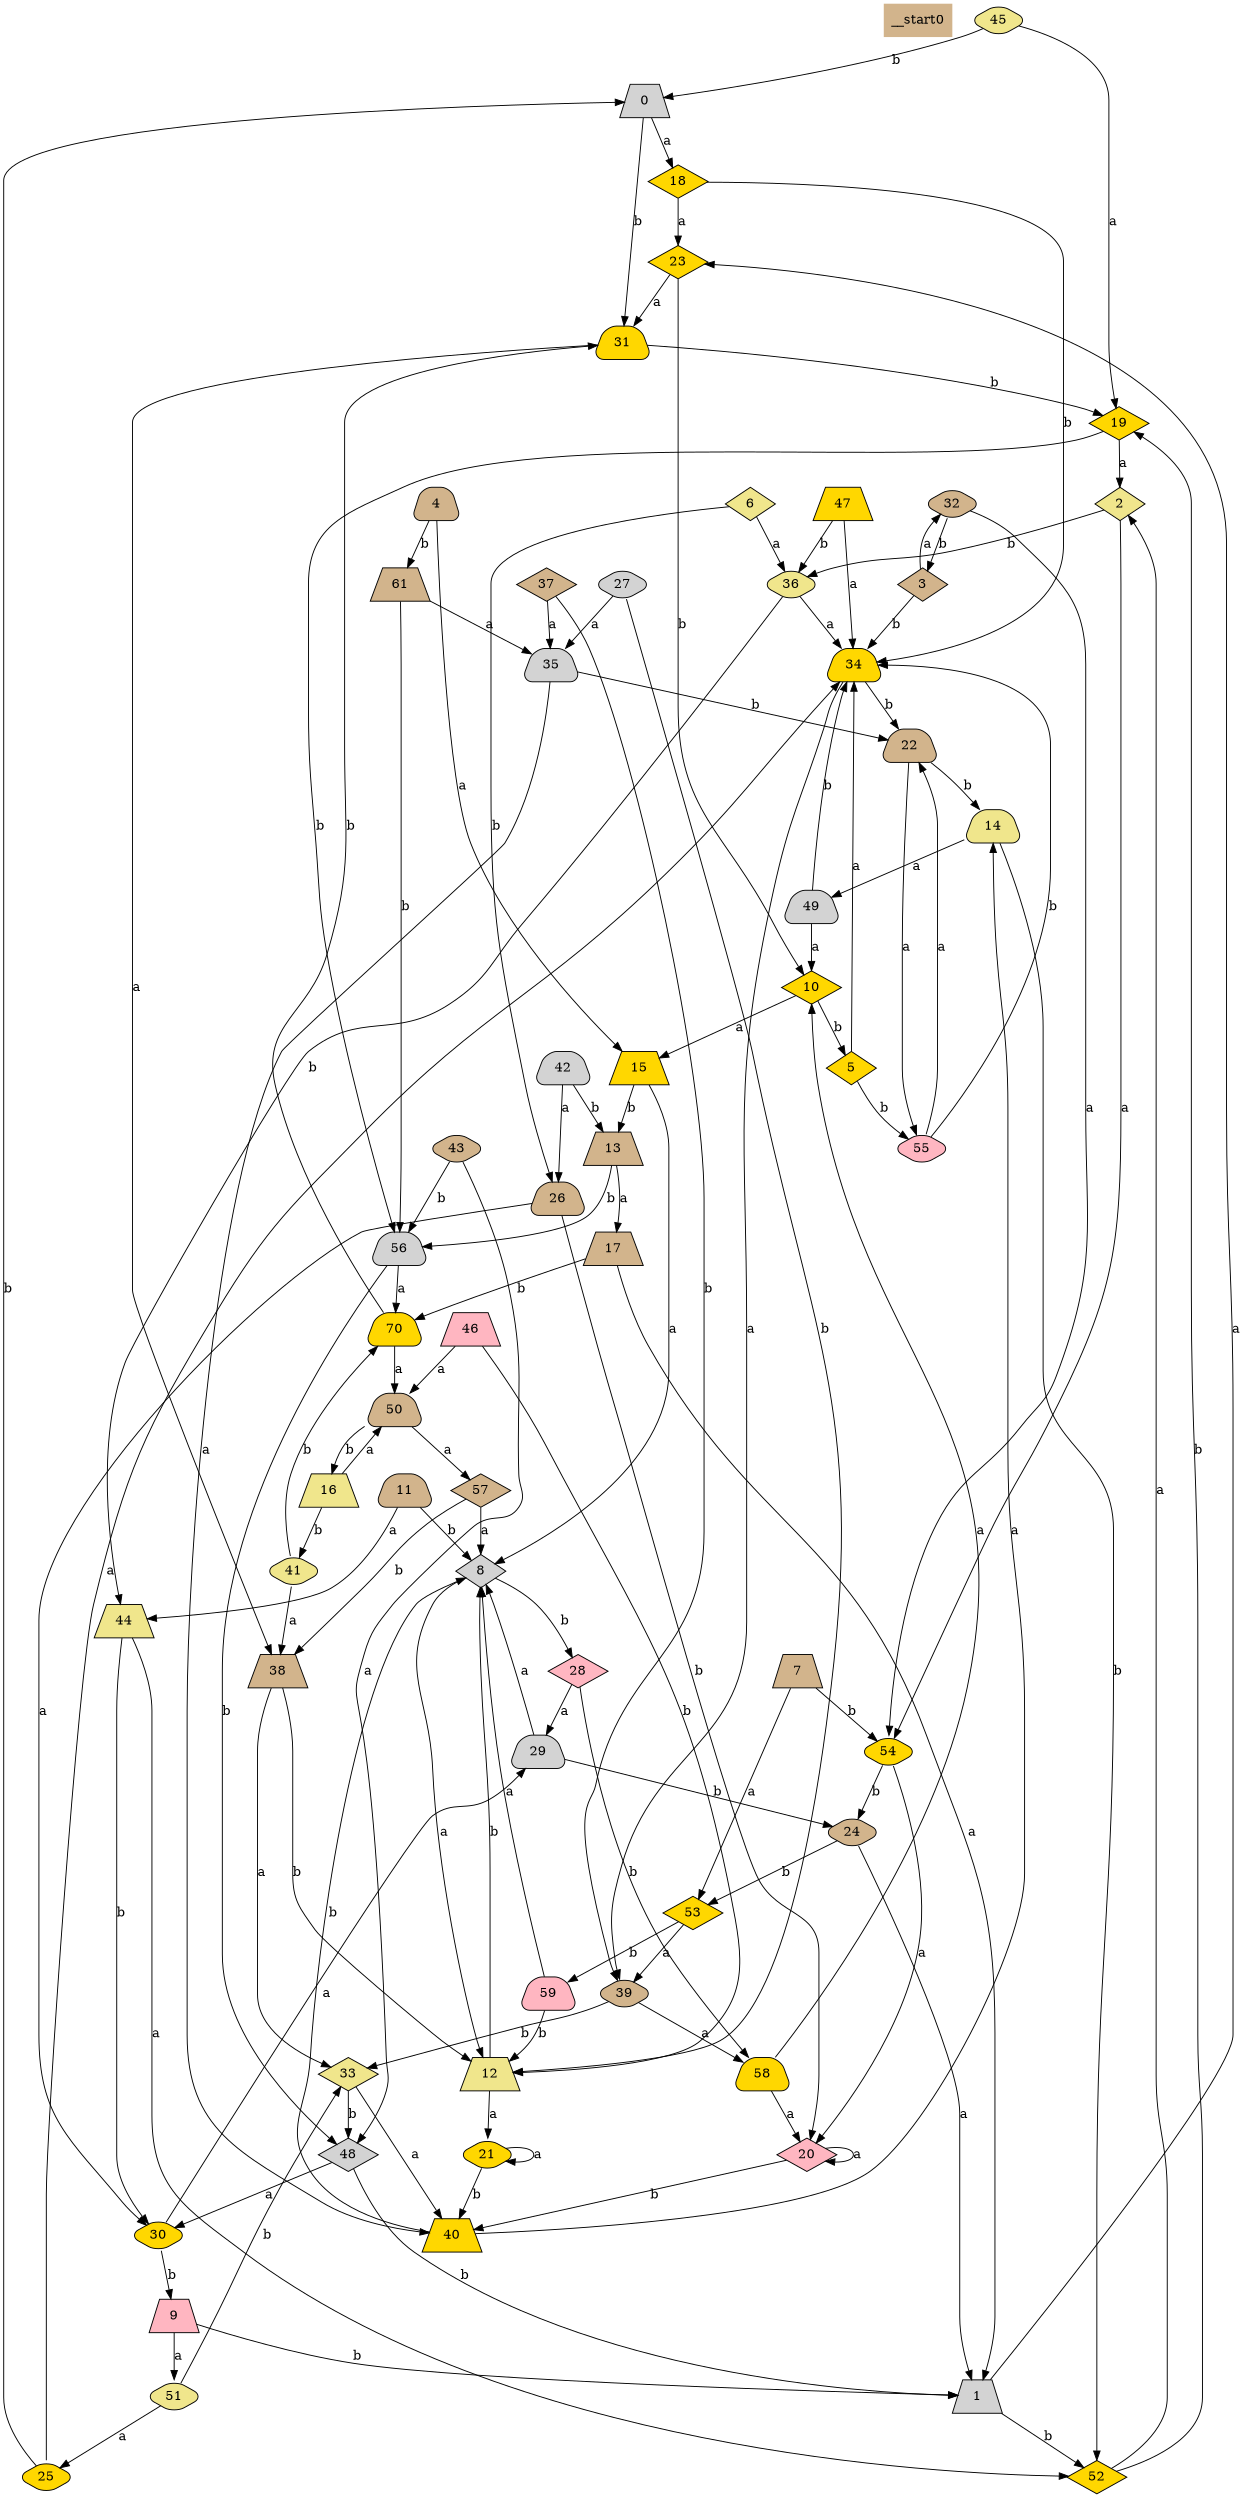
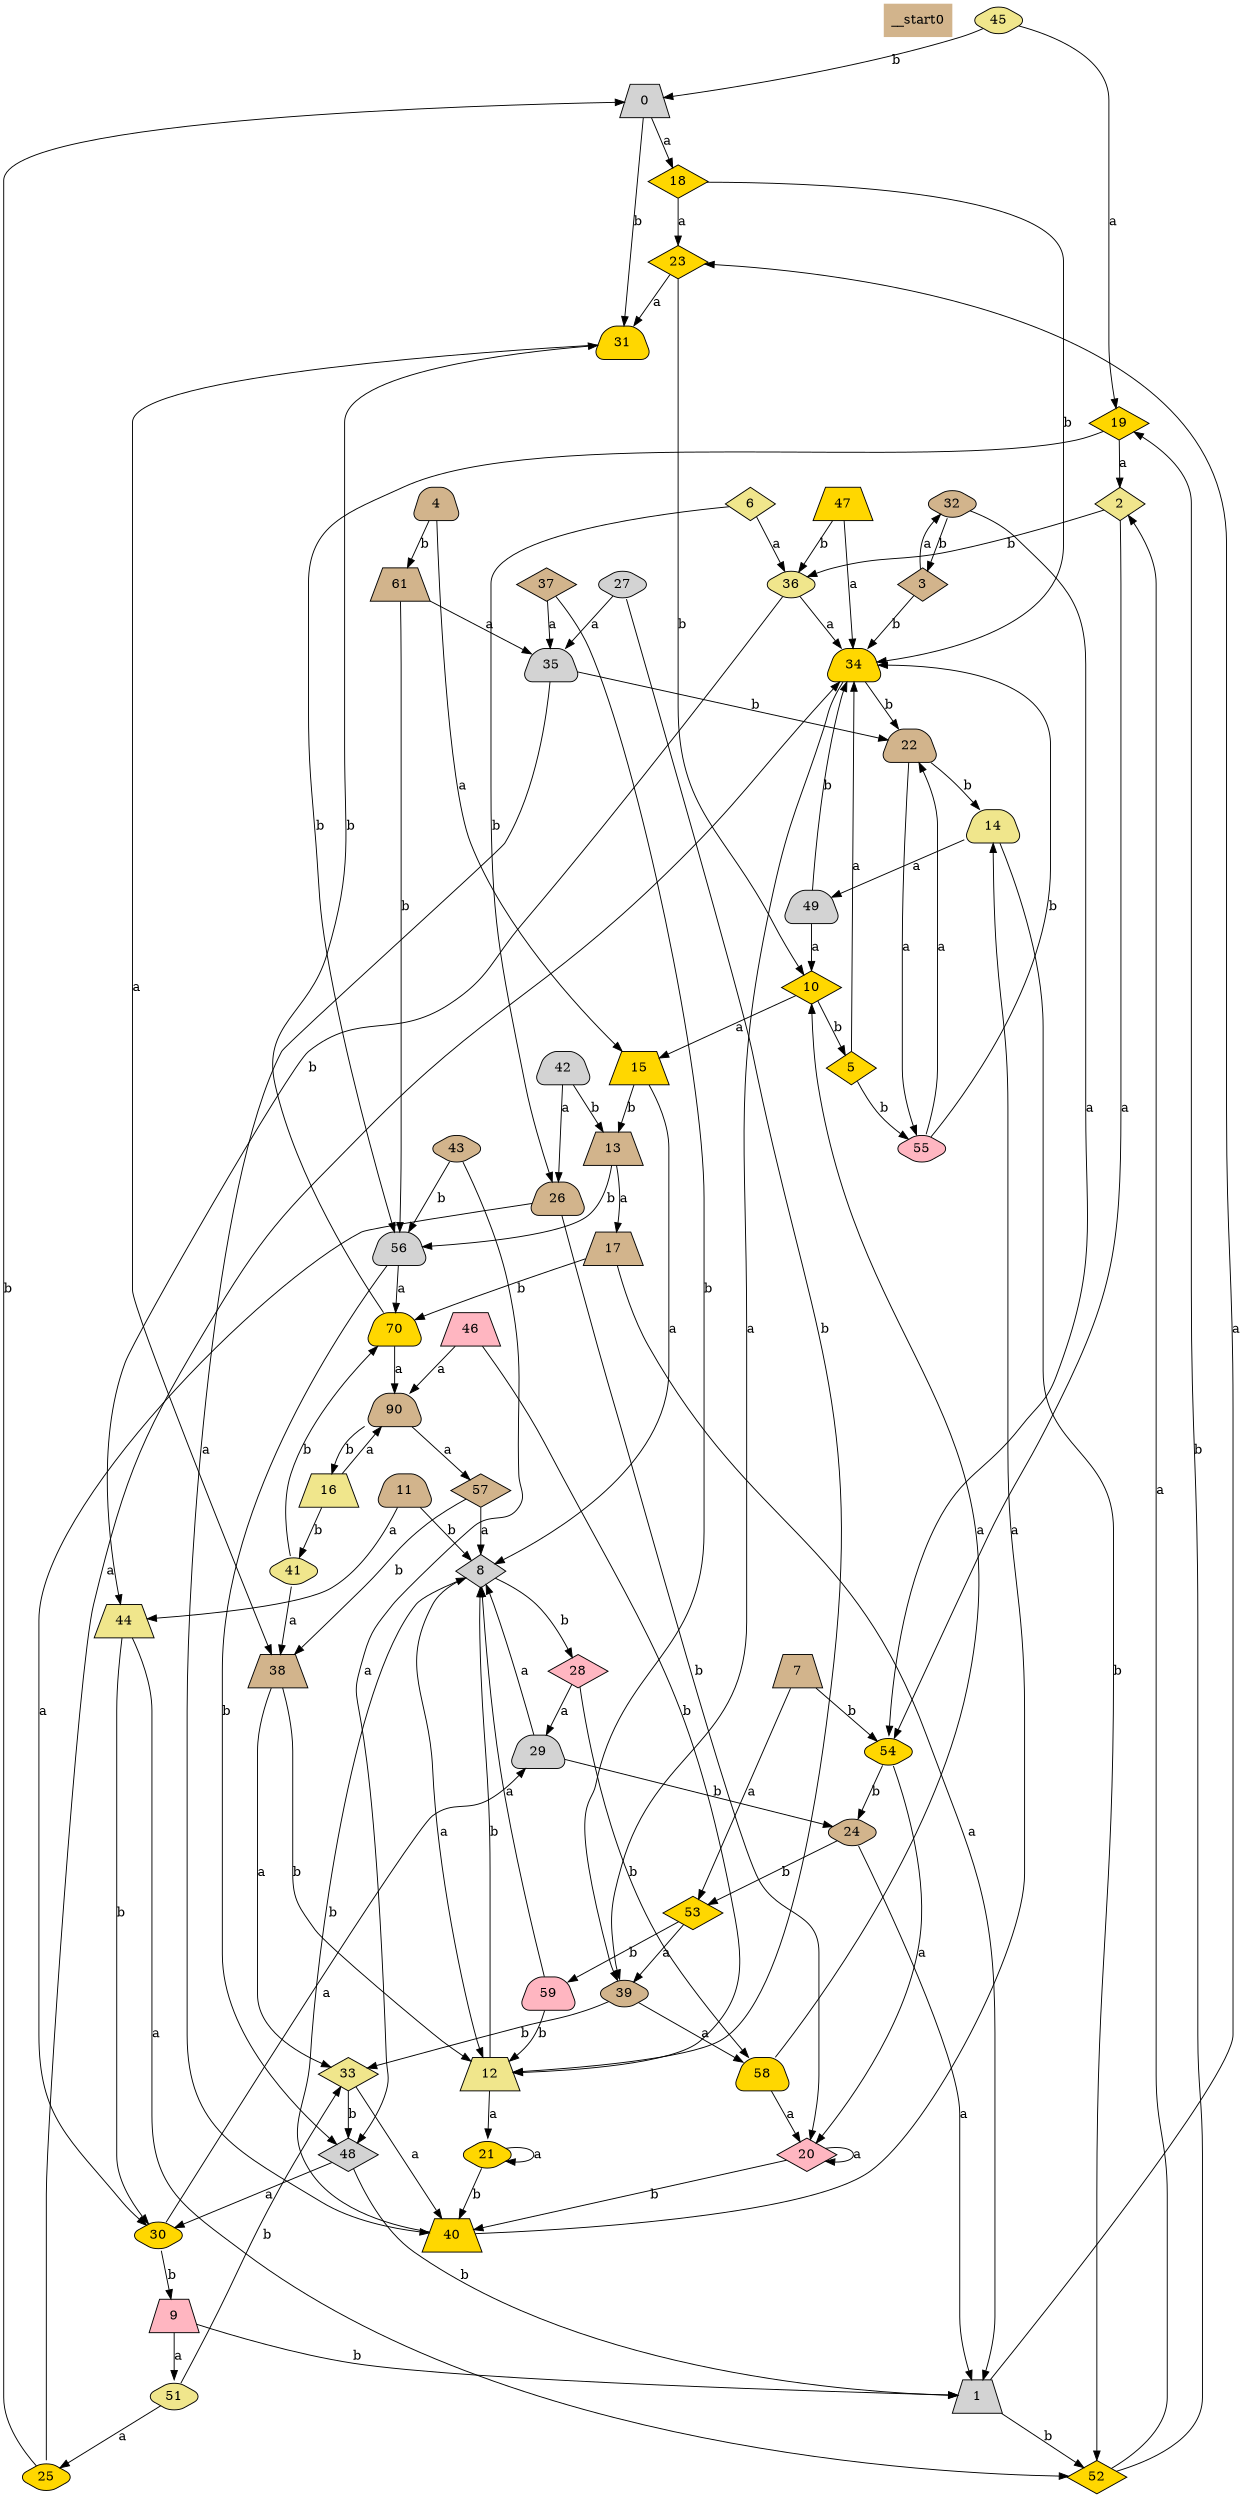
edge "31" -> "19": removed, label "b"
node "50": label "50" -> "90"
